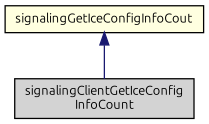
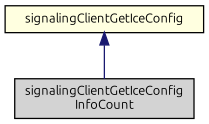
node "signalingGetIceConfigInfoCout": label "signalingGetIceConfigInfoCout" -> "signalingClientGetIceConfig"
